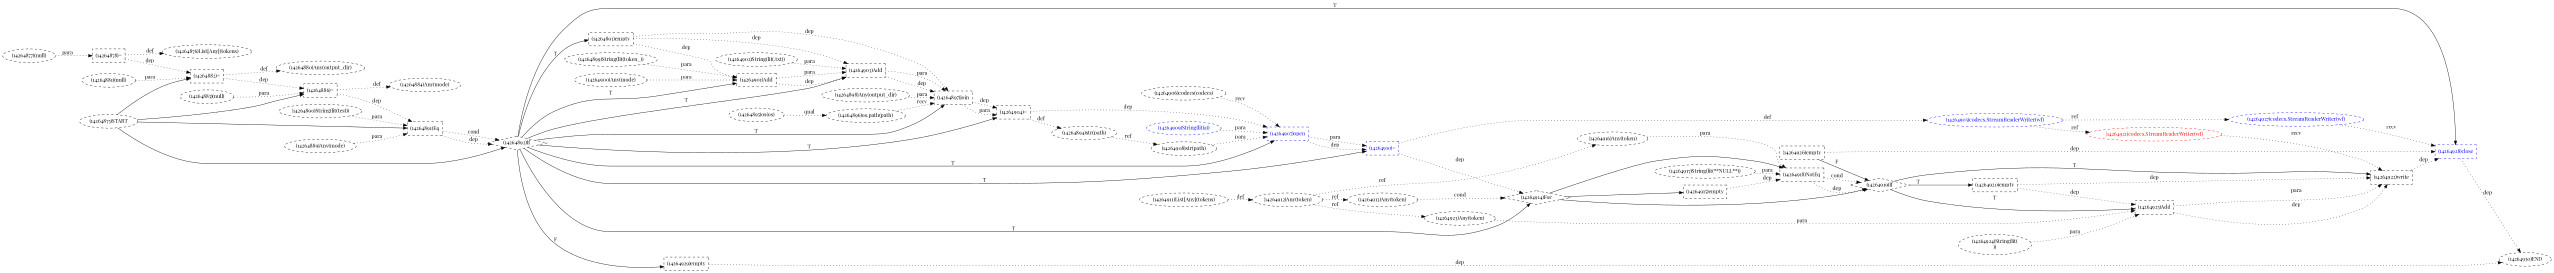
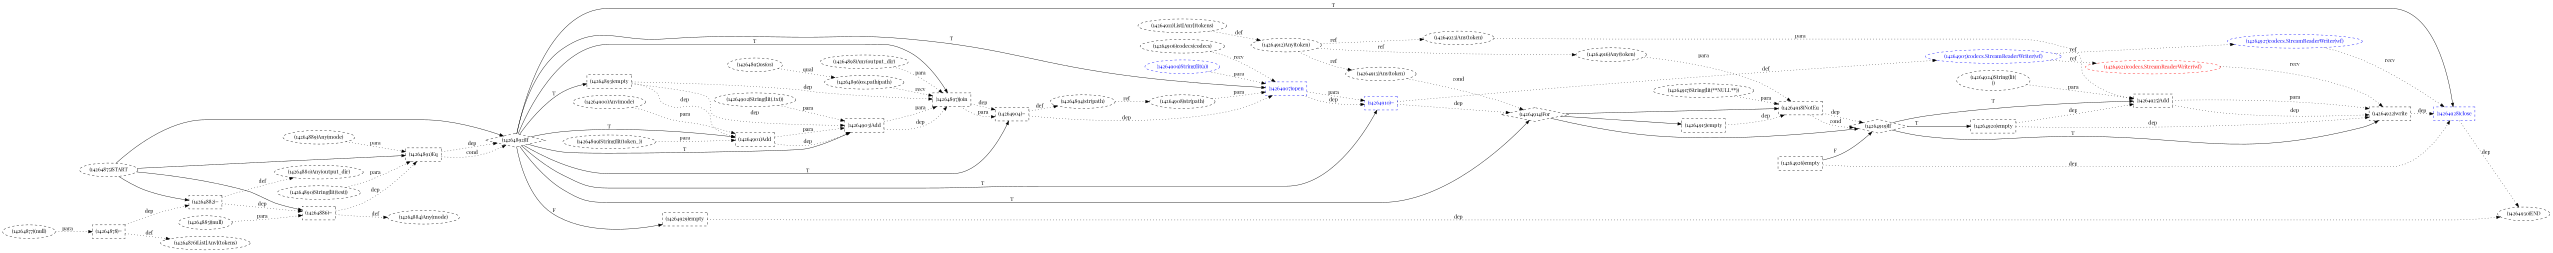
node "(14264881)(null)": removed
